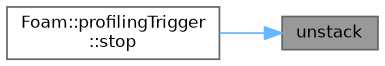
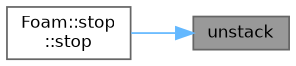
node "Foam::profilingTrigger ::stop": label "Foam::profilingTrigger ::stop" -> "Foam::stop ::stop"
